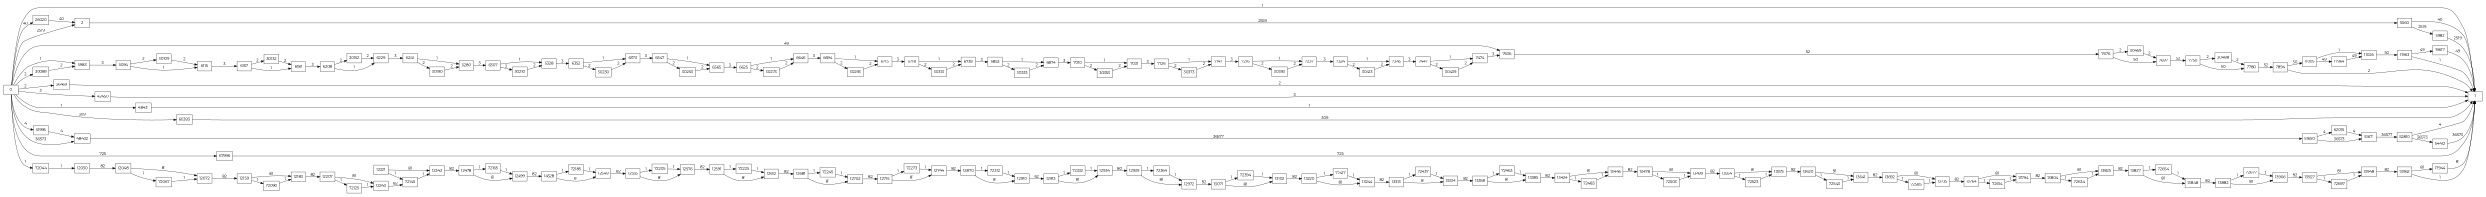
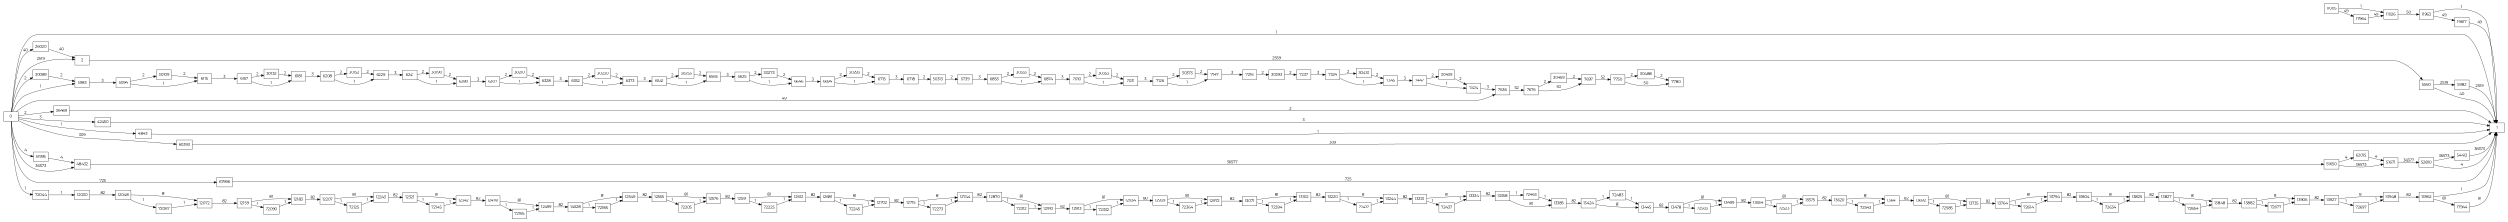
node "6547": label "6547" -> "6541"
edge "6718" -> "6739": removed, label "1"
edge "7216" -> "7237": removed, label "1"
node "7894": removed
edge "12243" -> "72145": now "12243" -> "12321"
